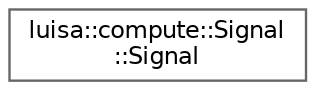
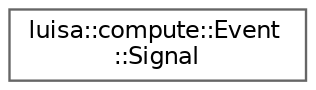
node "luisa::compute::Signal ::Signal": label "luisa::compute::Signal ::Signal" -> "luisa::compute::Event ::Signal"
